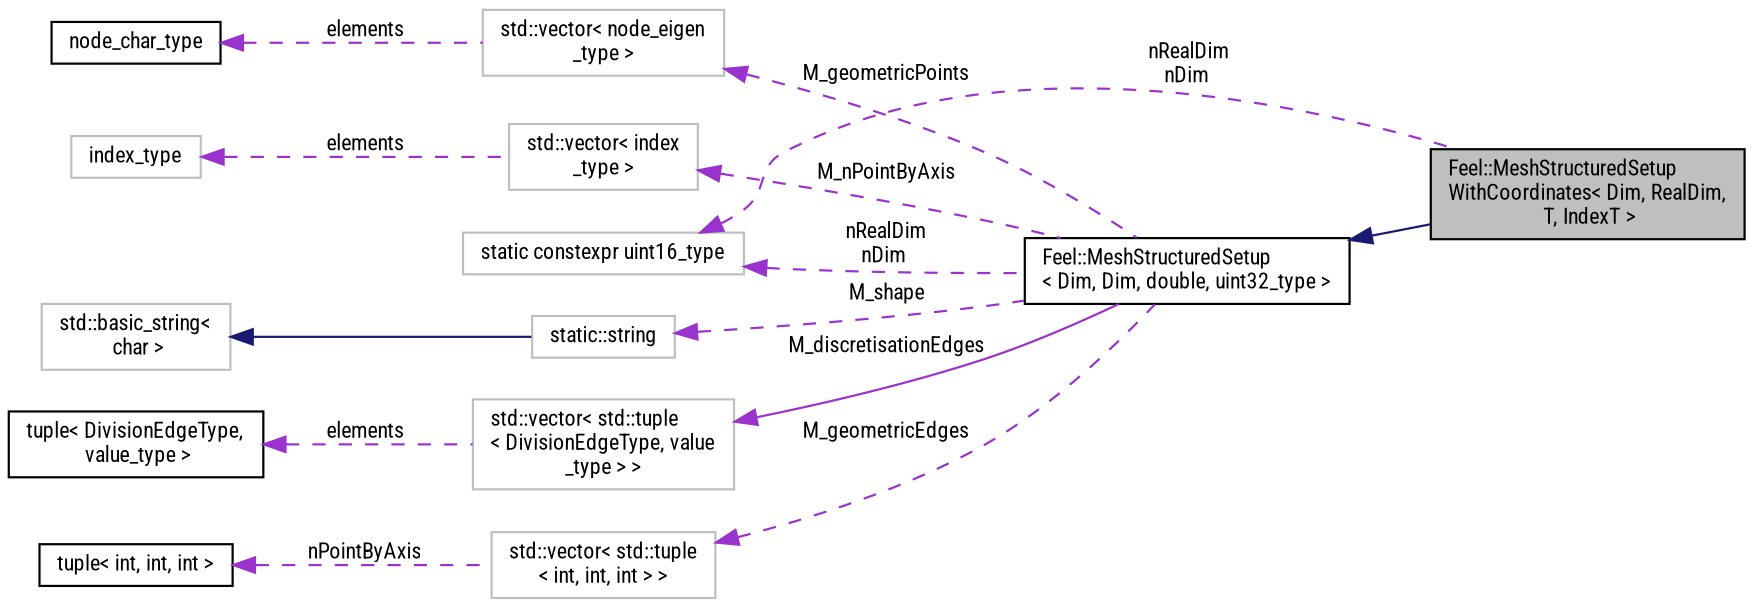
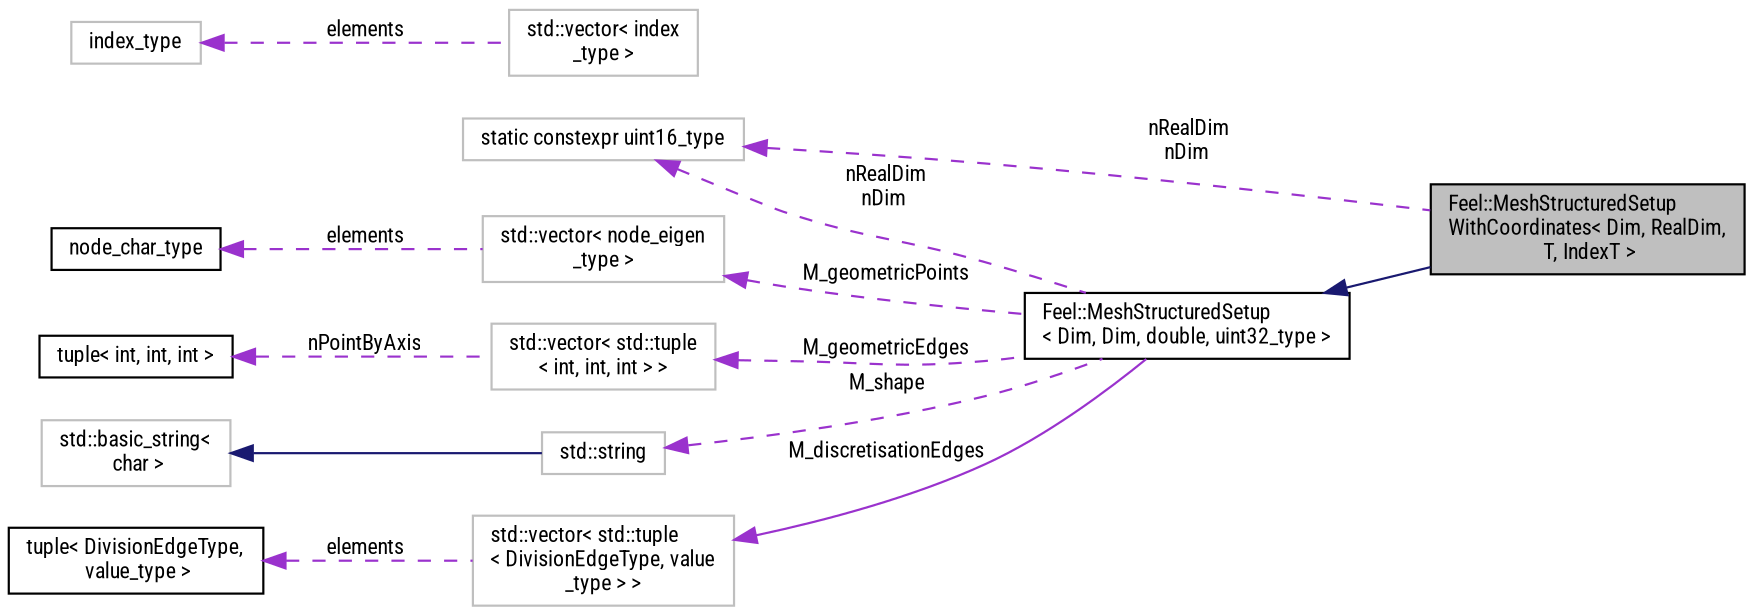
edge "Feel::MeshStructuredSetup < Dim, Dim, double, uint32_type >" -> "std::vector< index _type >": removed, label "M_nPointByAxis"
node "static::string": label "static::string" -> "std::string"
